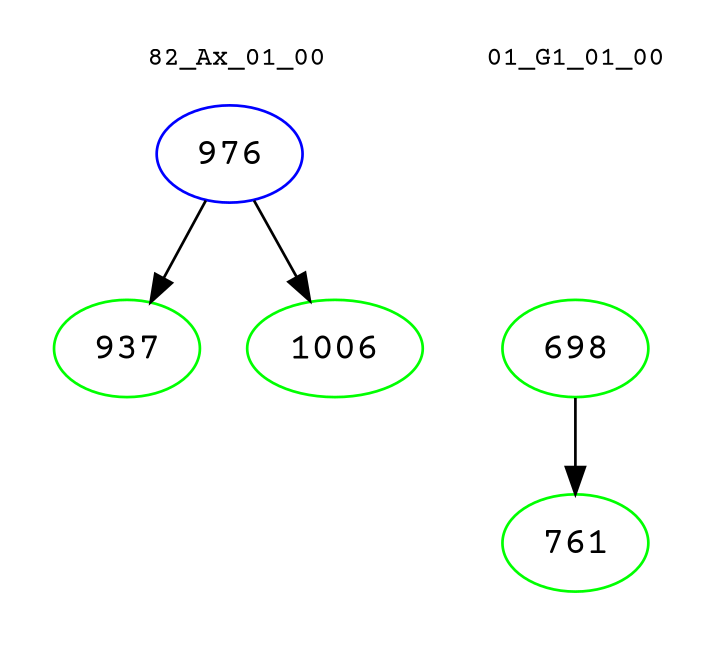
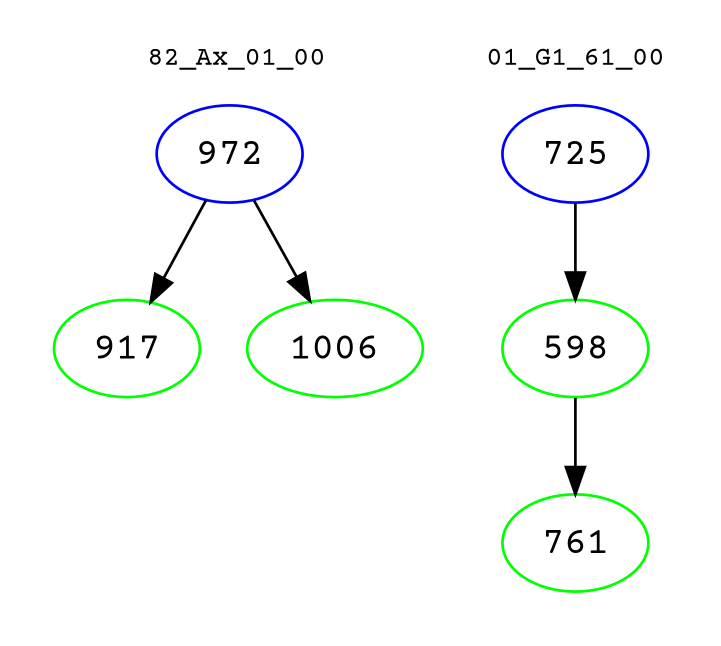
cluster "01_G1_01_00": label "01_G1_01_00" -> "01_G1_61_00"
node "976": label "976" -> "972"
node "725": added
node "937": label "937" -> "917"
node "698": label "698" -> "598"
